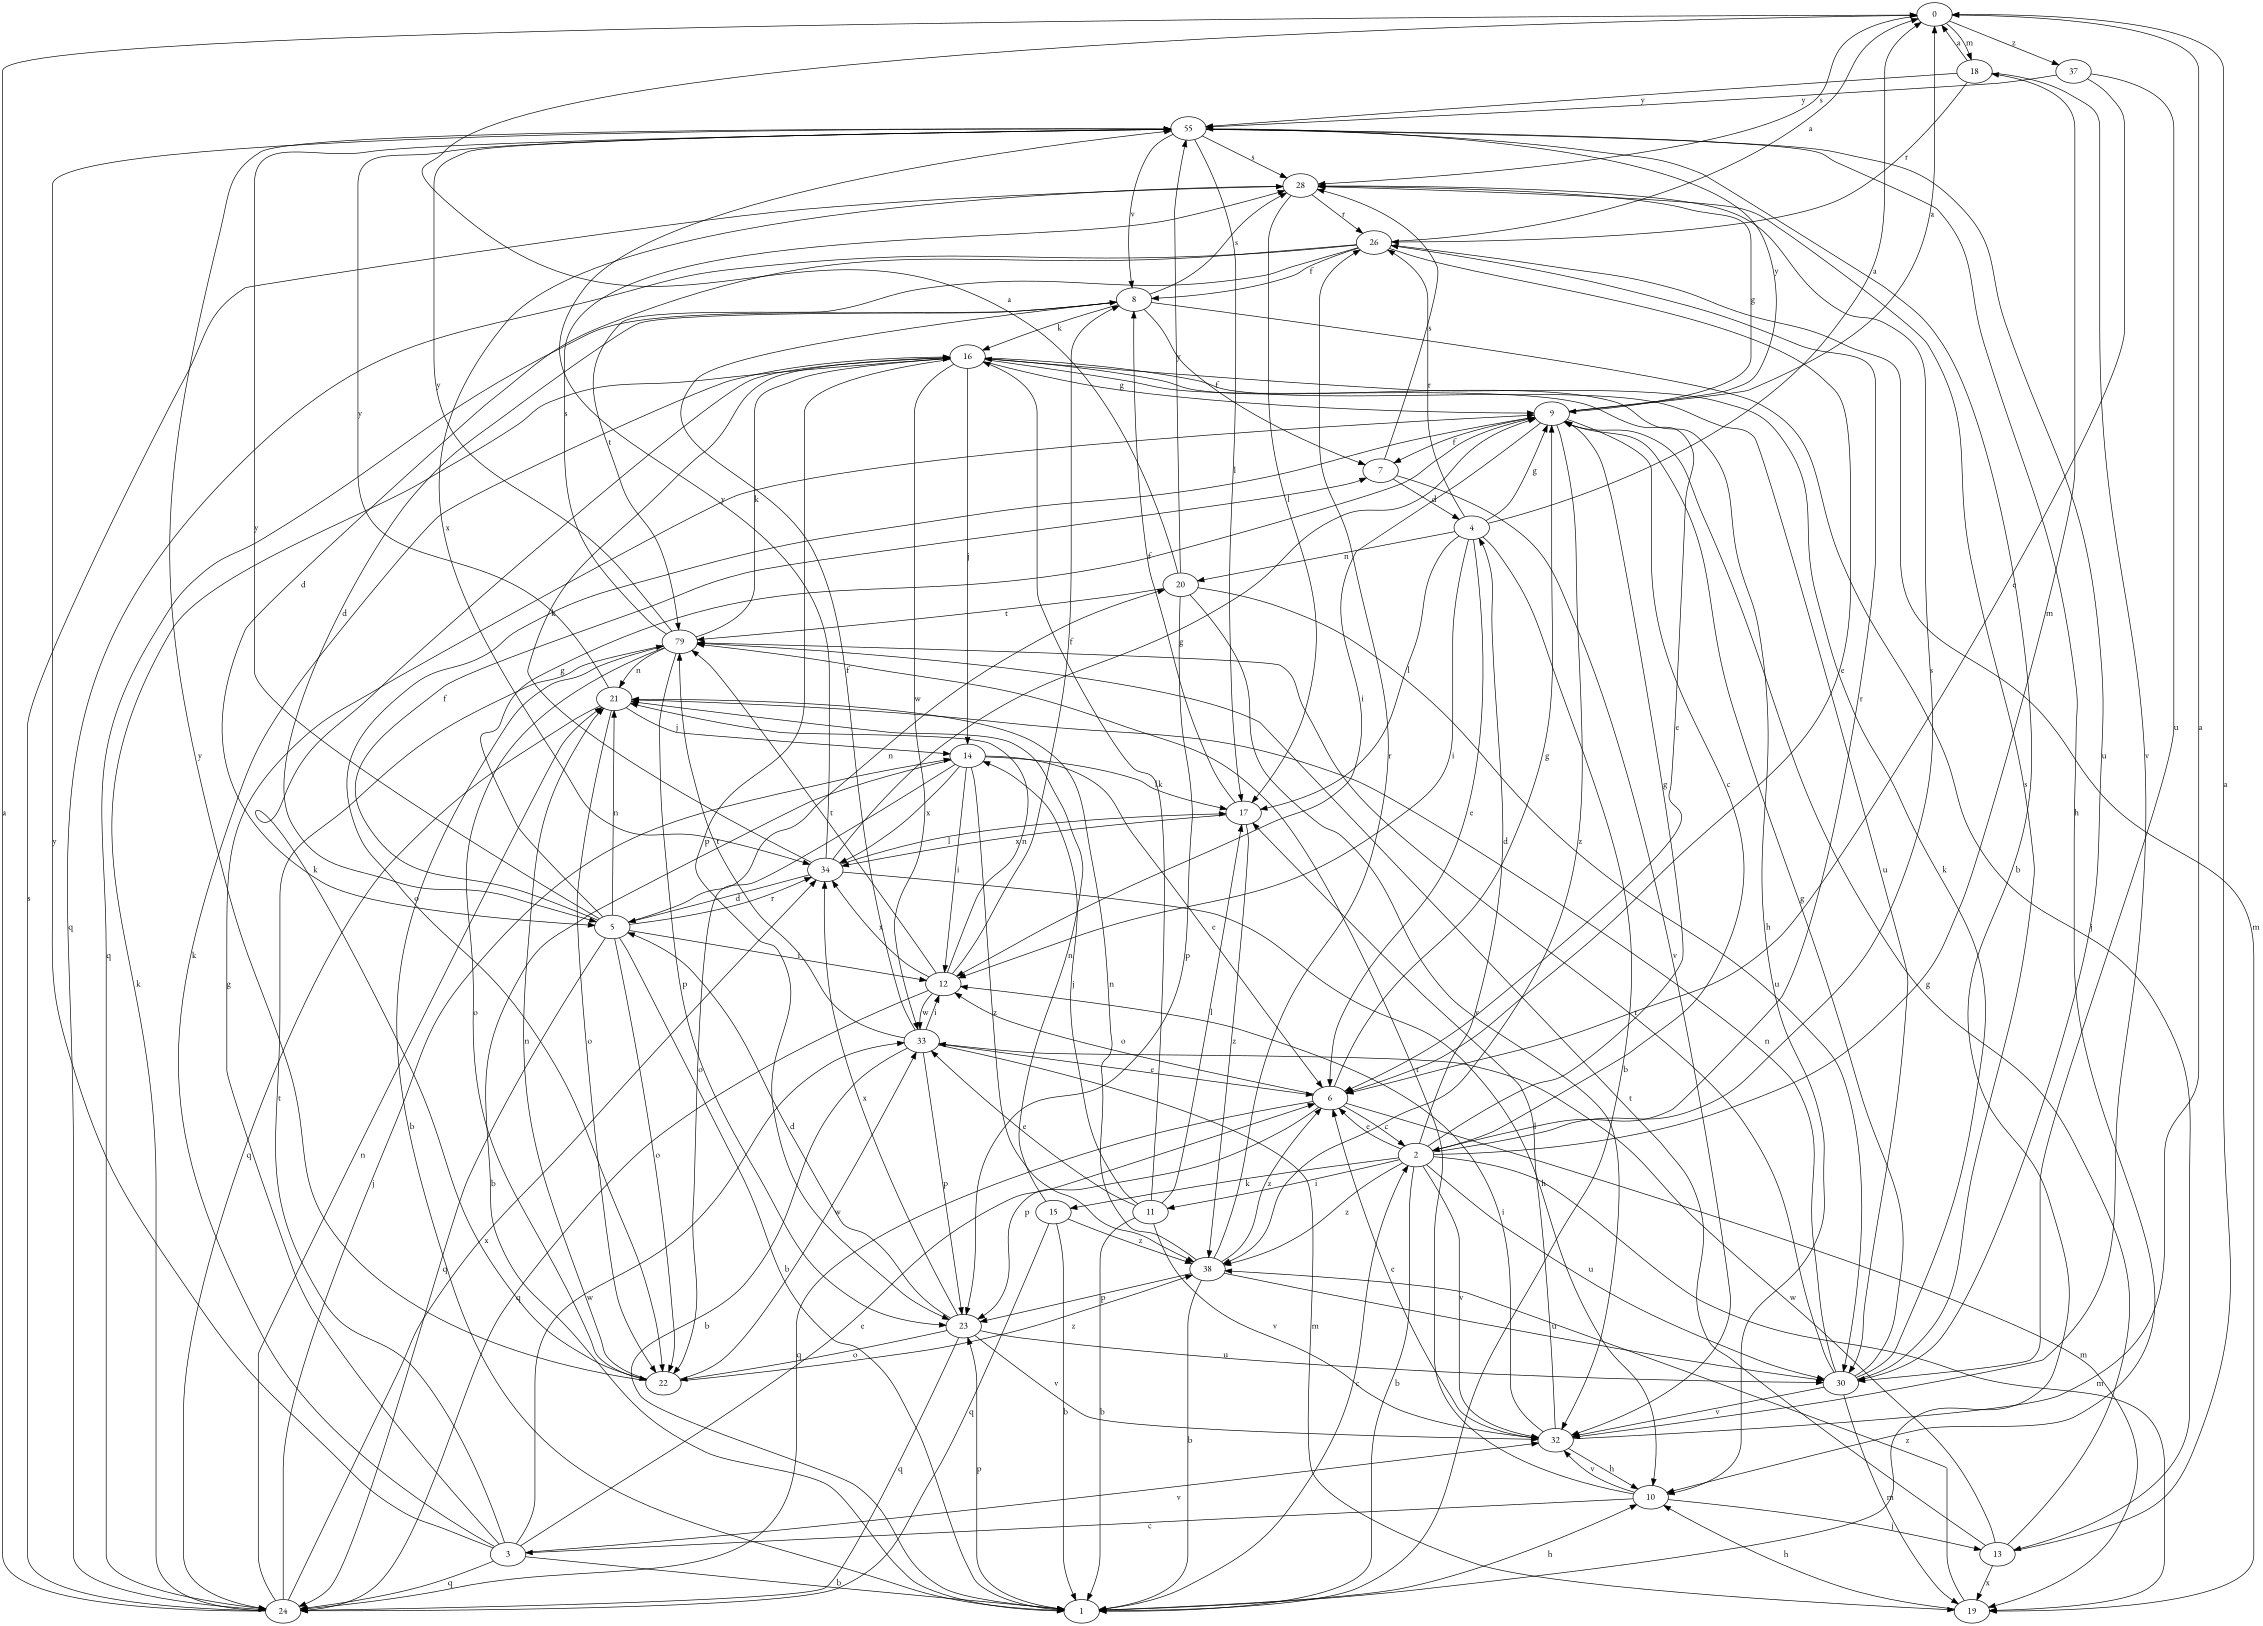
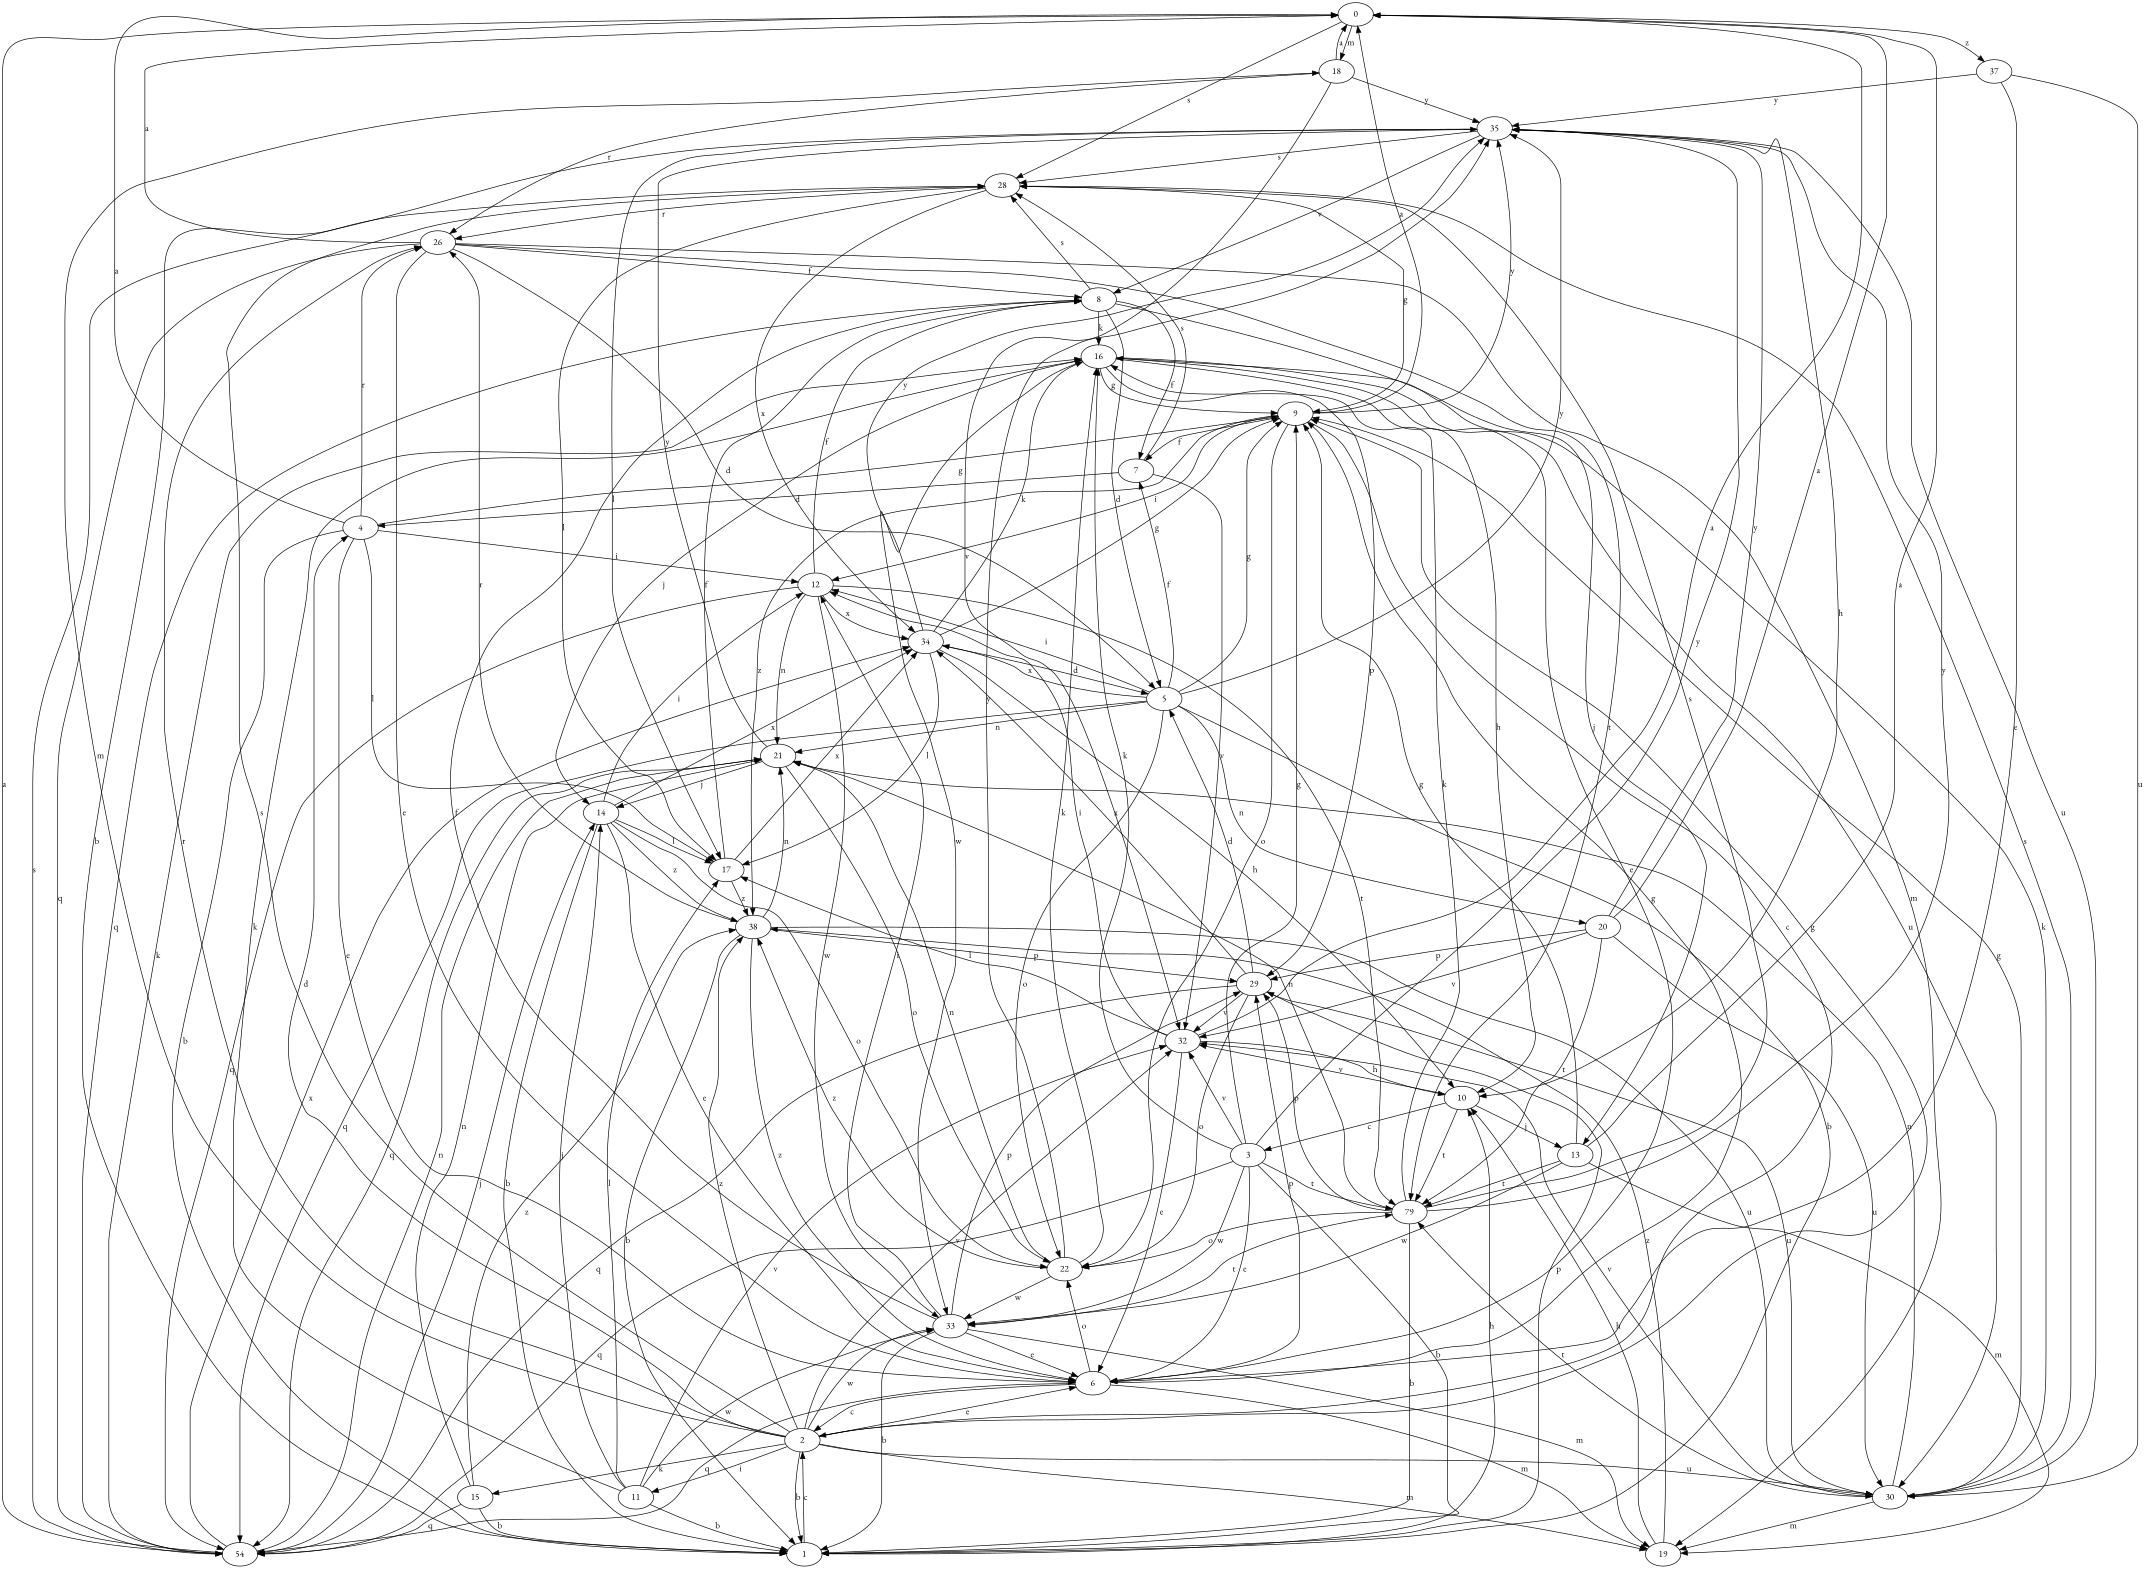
node "55": label "55" -> "35"
edge "4" -> "20": removed, label "n"
edge "5" -> "34": label "r" -> "x"
edge "6" -> "12": now "6" -> "22"
edge "11" -> "33": label "e" -> "w"
node "23": label "23" -> "29"
edge "2" -> "33": added, label "w"
edge "13" -> "19": label "x" -> "m"
node "24": label "24" -> "54"
